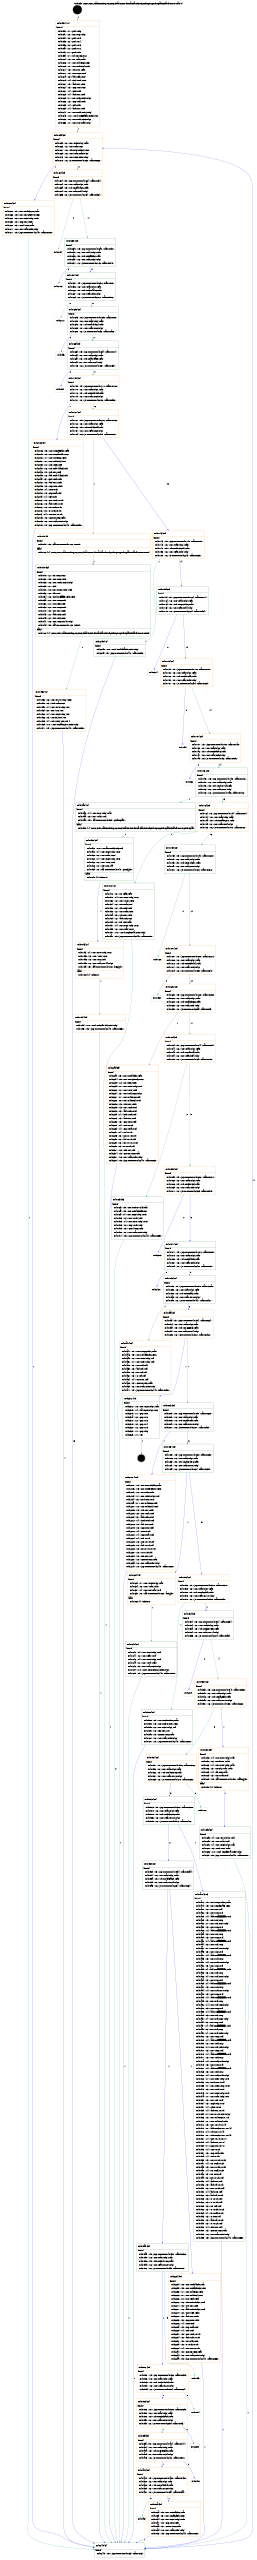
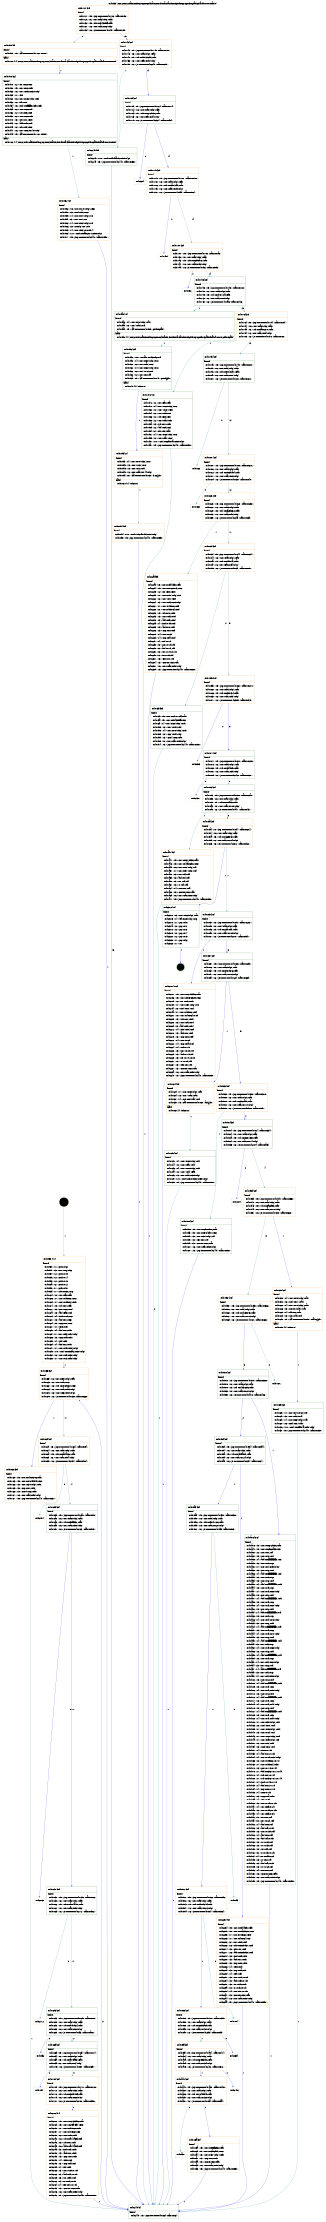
edge "0x40170b [28]" -> "0x401727 [28]": removed, label "16"
